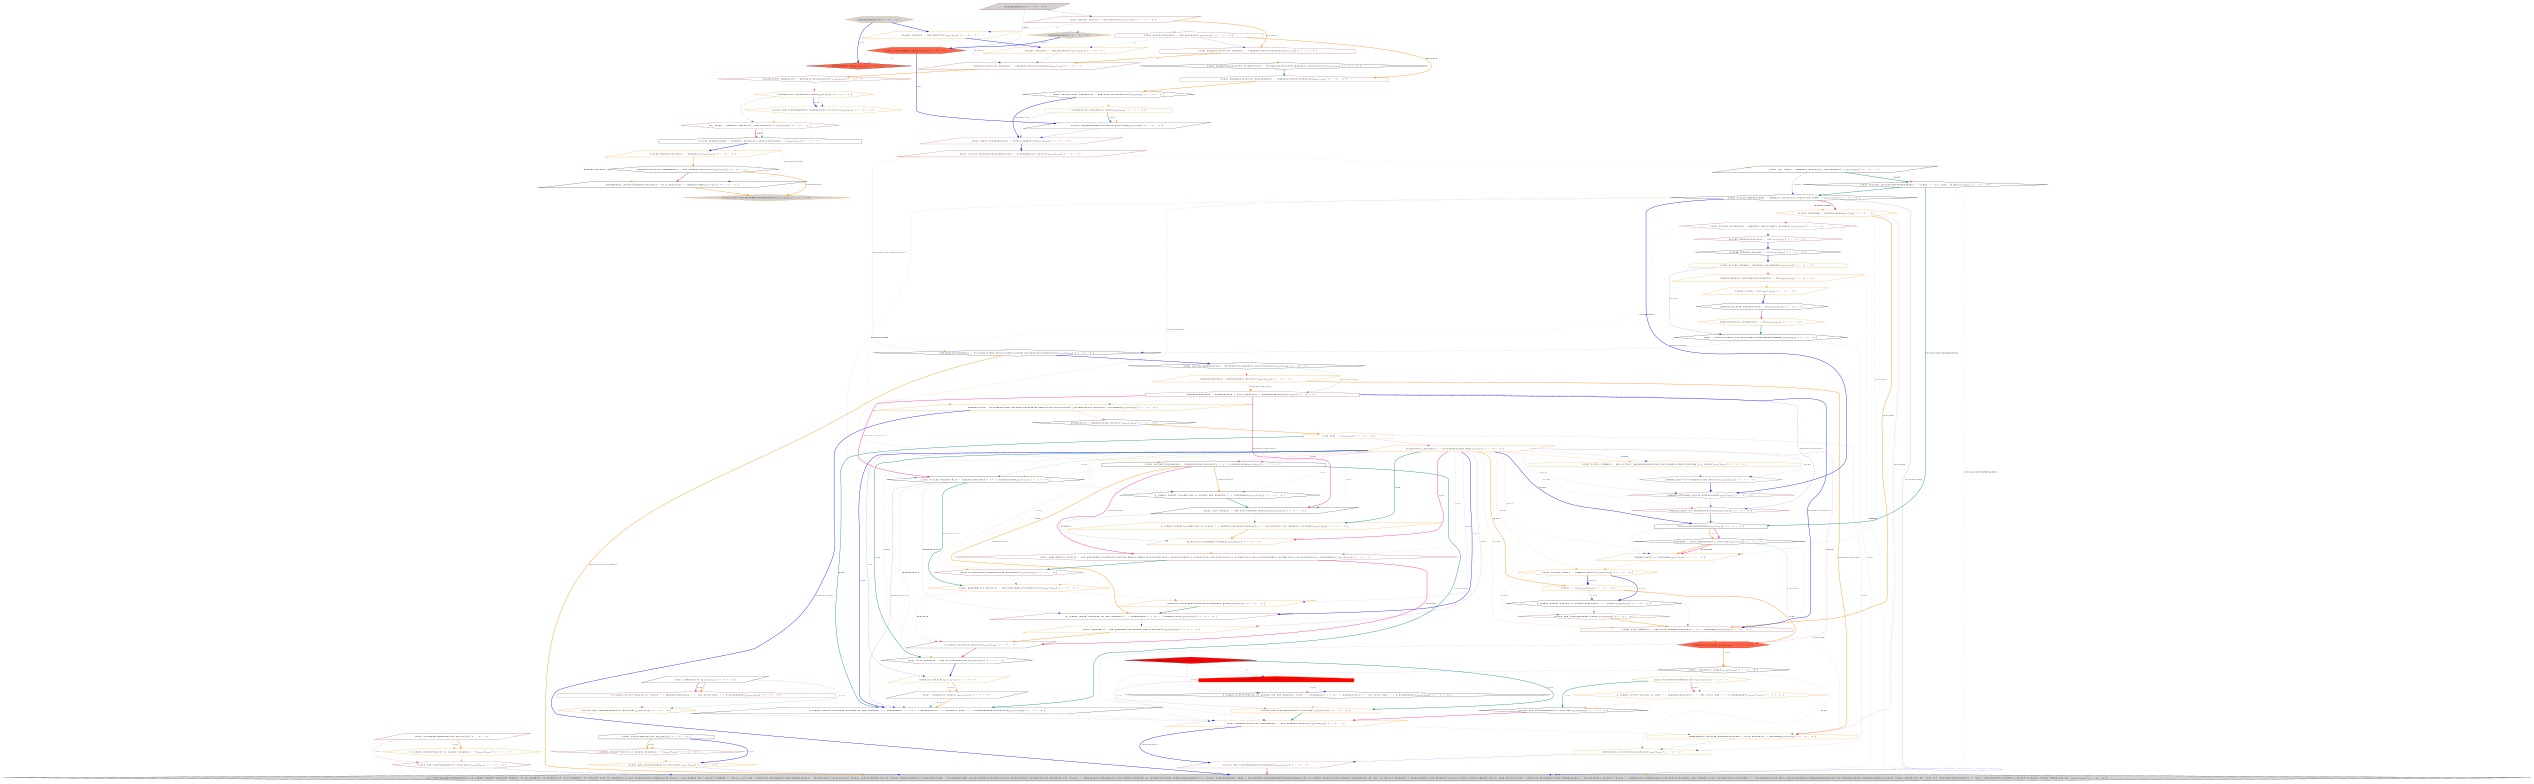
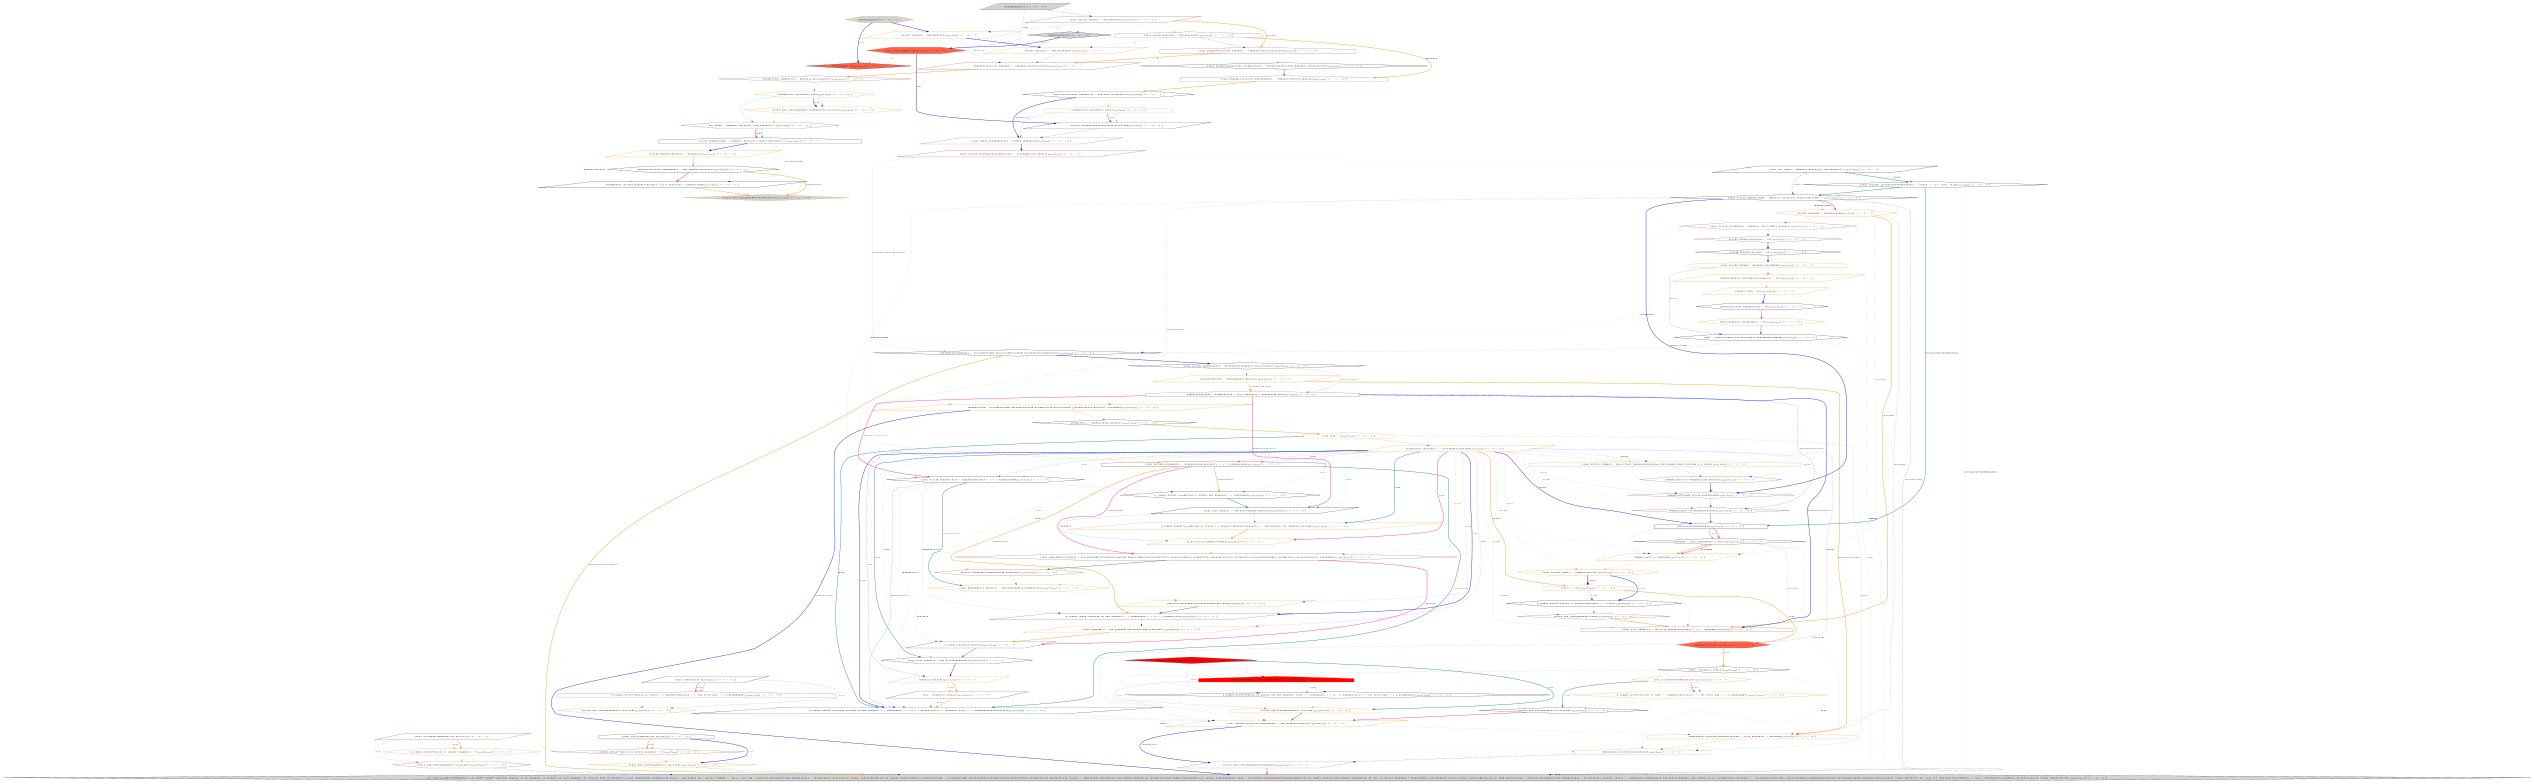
node "backupSnapshot['0', '1', '0']": color darkorange -> black
edge "size = snapFile.length()@@@52@@@['1', '1', '0']" -> "newSnapshot.setPhysicalSize(size)@@@90@@@['1', '1', '0']": added, label "size"
